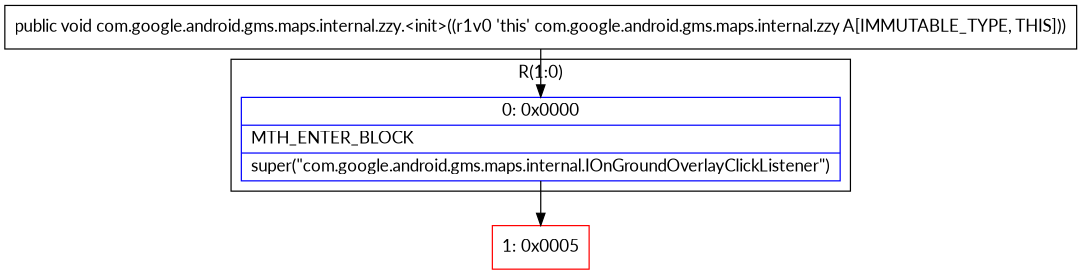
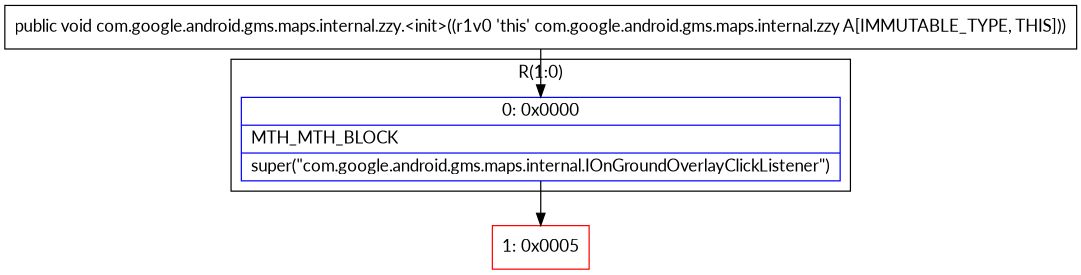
node "0: 0x0000": text "MTH_ENTER_BLOCK" -> "MTH_MTH_BLOCK"
